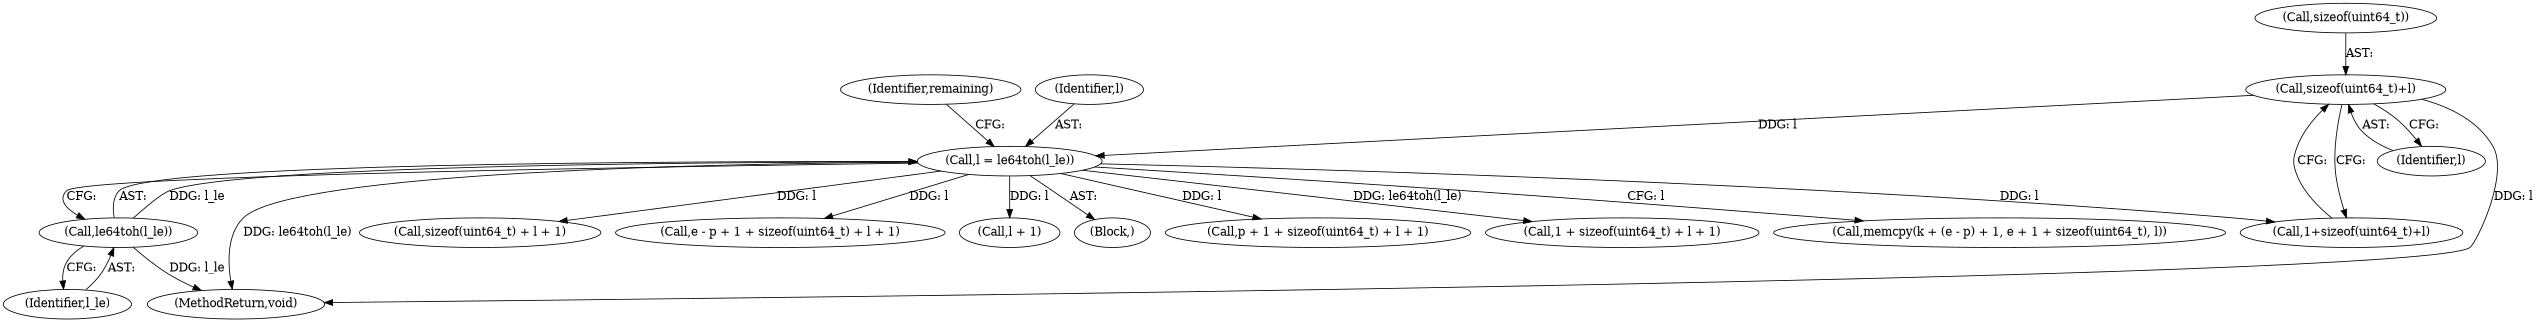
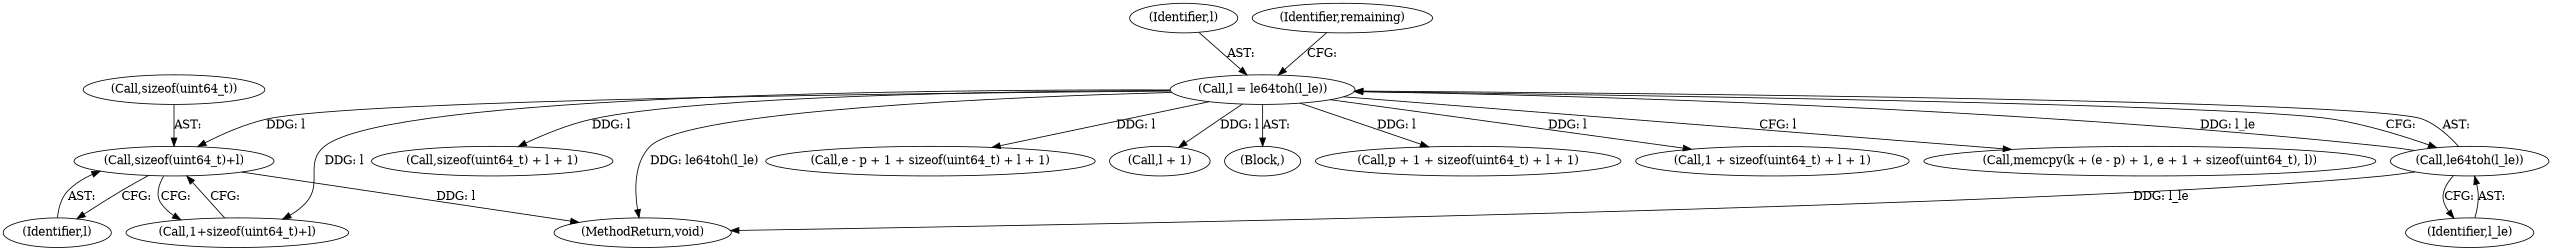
edge "(Call,sizeof(uint64_t)+l)" -> "(Call,l = le64toh(l_le))": reversed
edge "(Call,l = le64toh(l_le))" -> "(Call,1 + sizeof(uint64_t) + l + 1)": label "DDG: le64toh(l_le)" -> "DDG: l"
